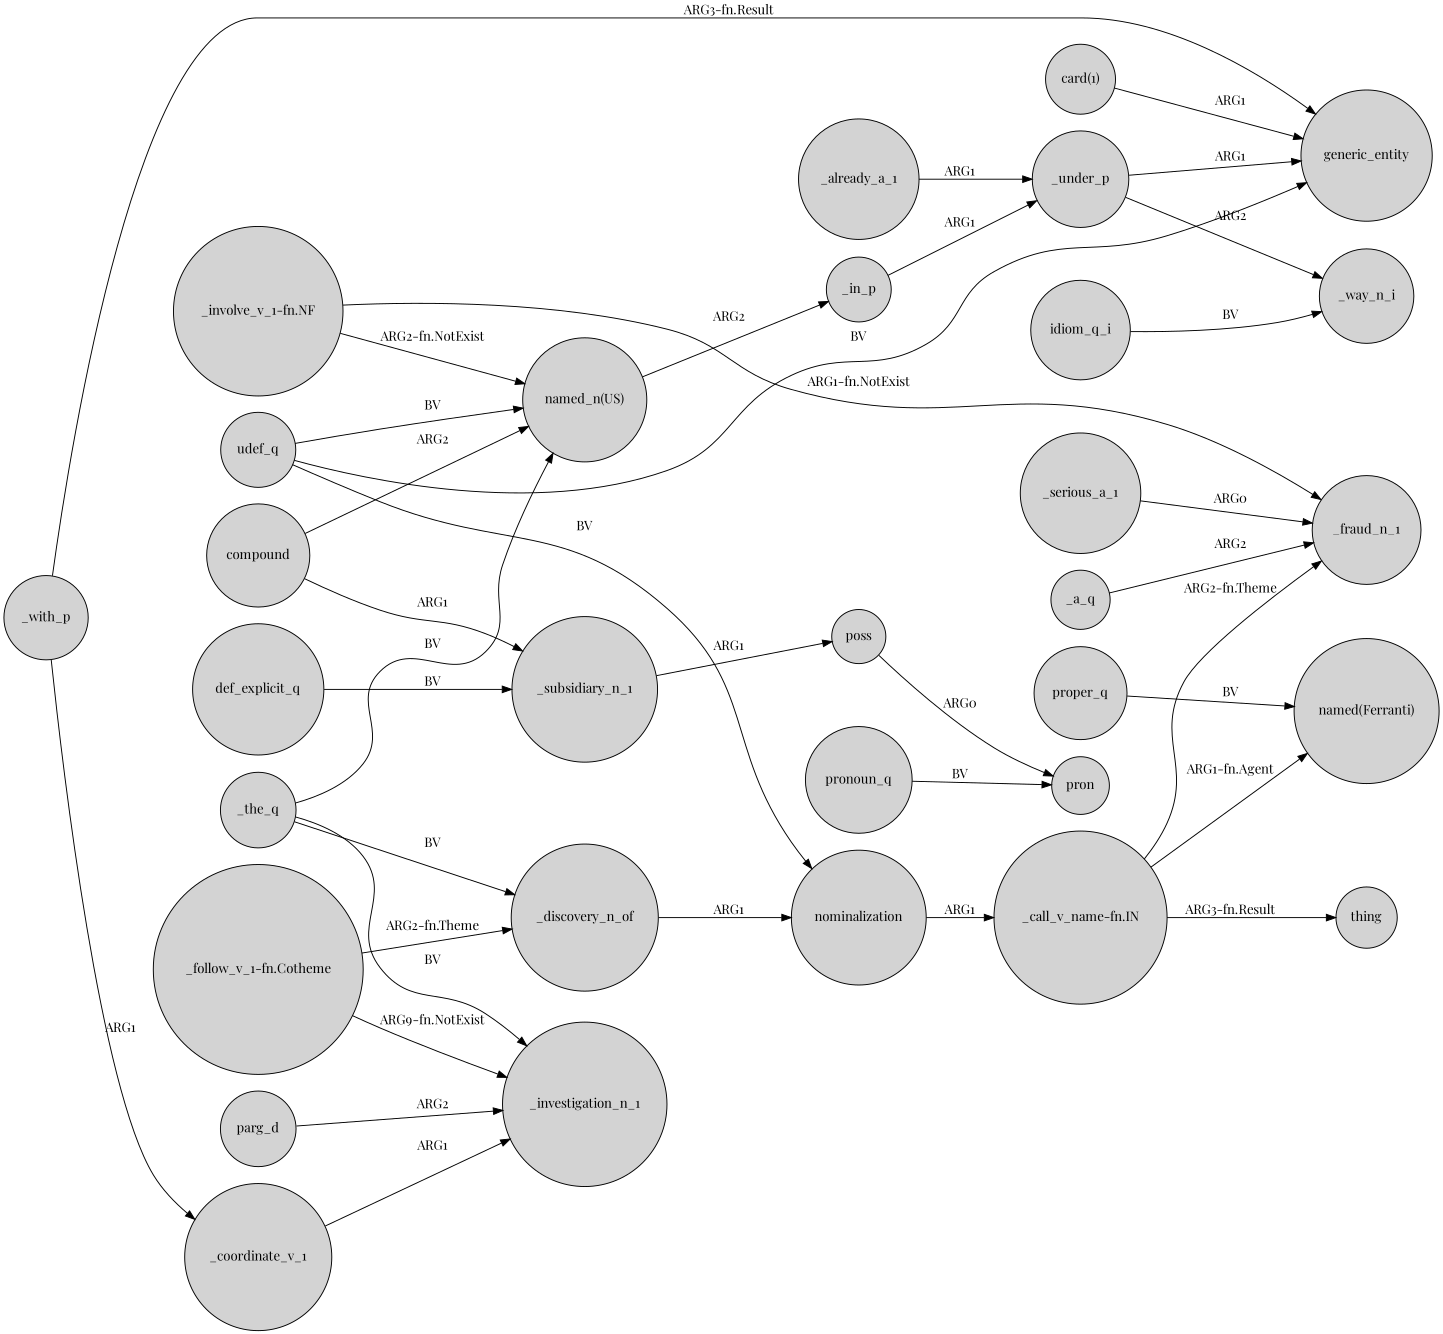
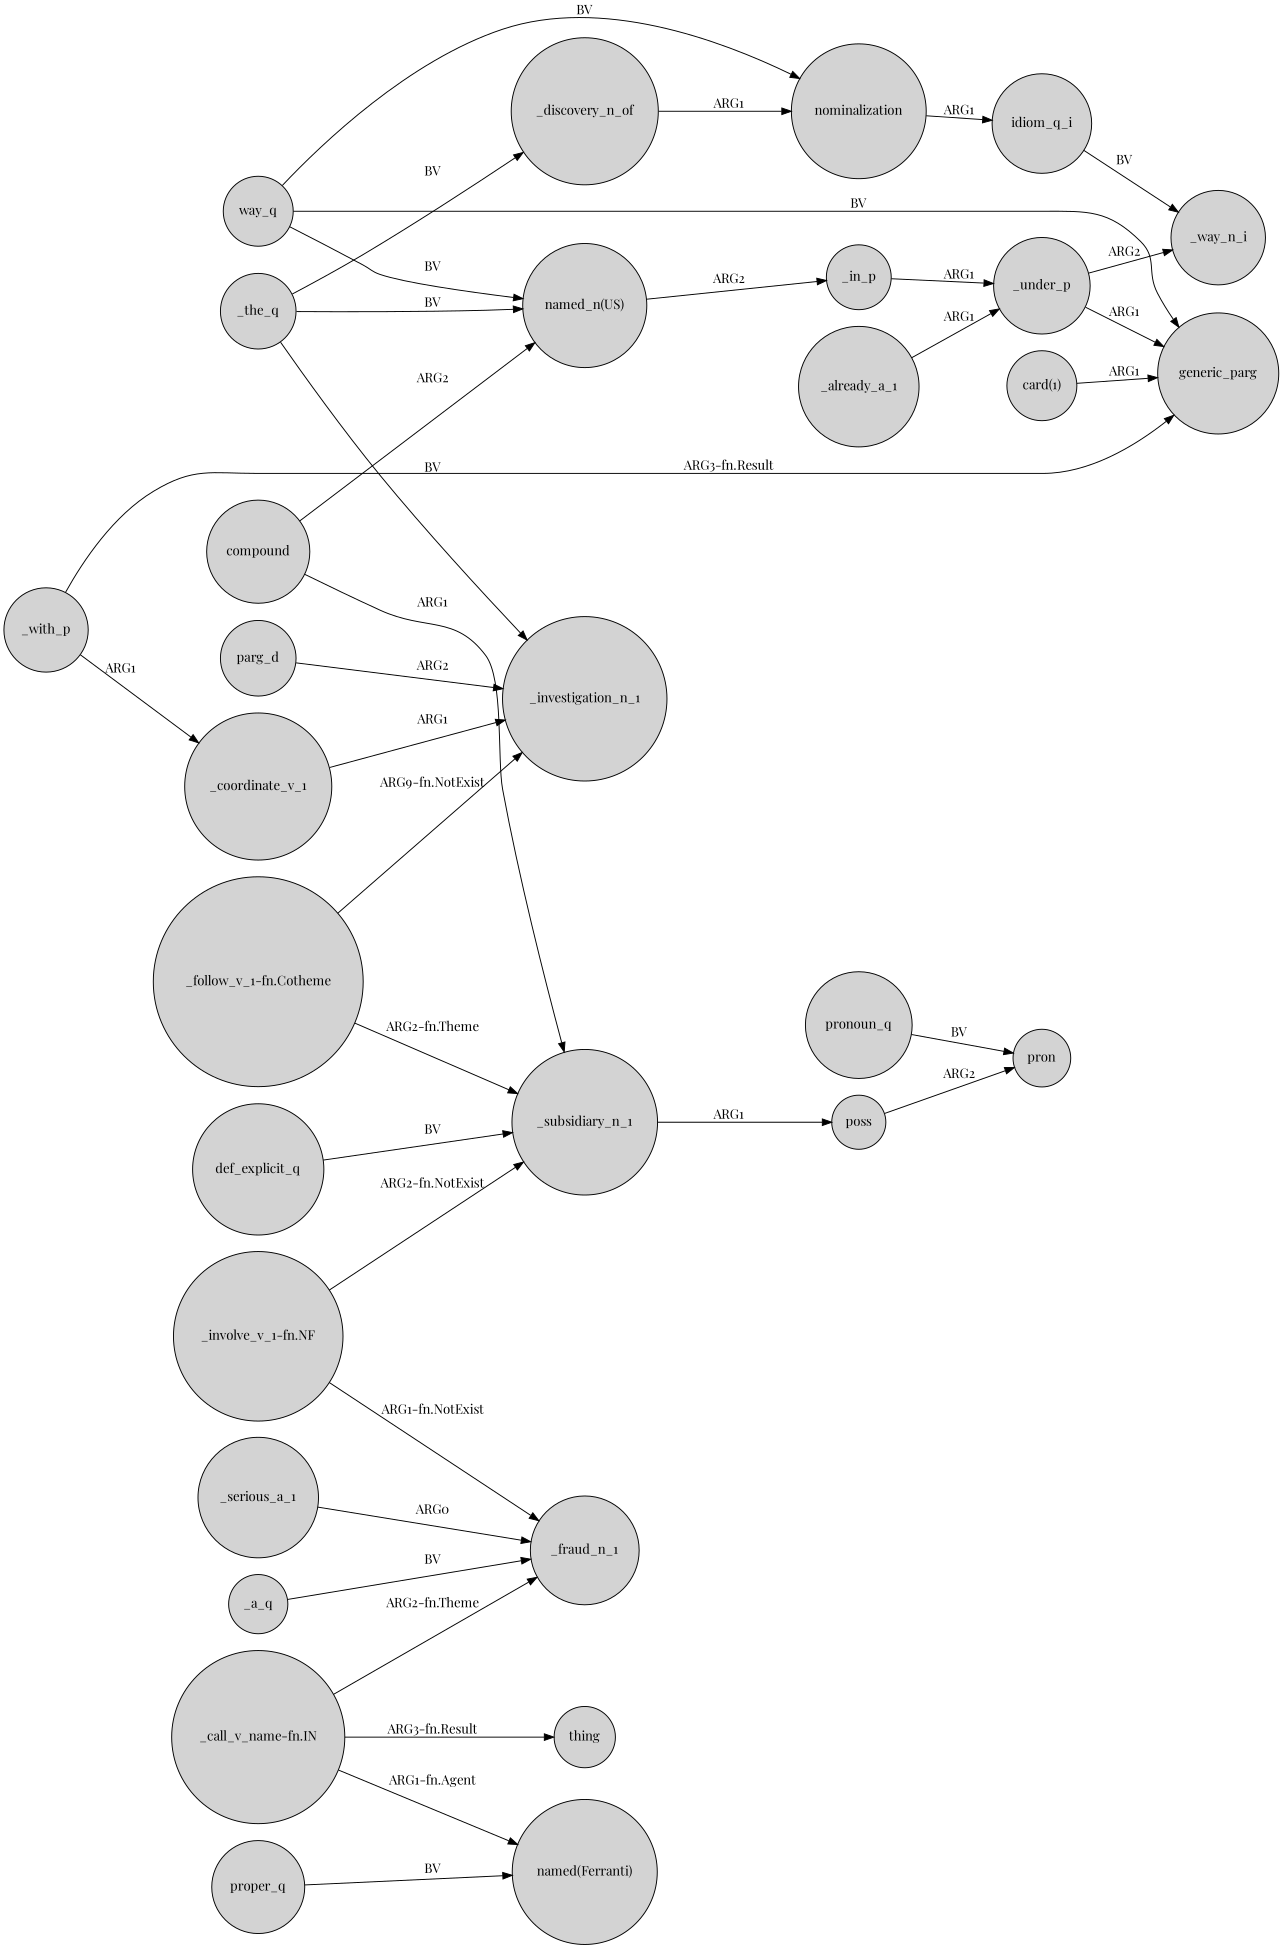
node "generic_entity": label "generic_entity" -> "generic_parg"
edge "_involve_v_1-fn.NF" -> "named_n(US)": now "_involve_v_1-fn.NF" -> "_subsidiary_n_1"
node "udef_q": label "udef_q" -> "way_q"
edge "_a_q" -> "_fraud_n_1": label "ARG2" -> "BV"
edge "poss" -> "pron": label "ARG0" -> "ARG2"
edge "nominalization" -> "_call_v_name-fn.IN": now "nominalization" -> "idiom_q_i"
edge "_follow_v_1-fn.Cotheme" -> "_discovery_n_of": now "_follow_v_1-fn.Cotheme" -> "_subsidiary_n_1"
